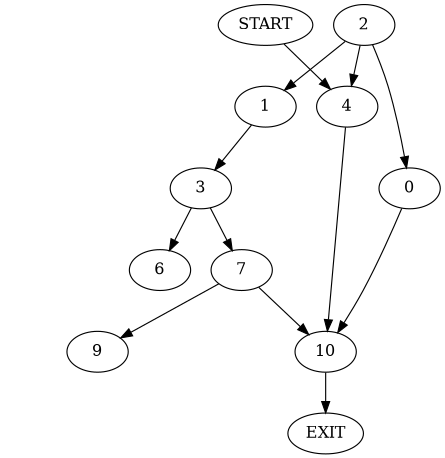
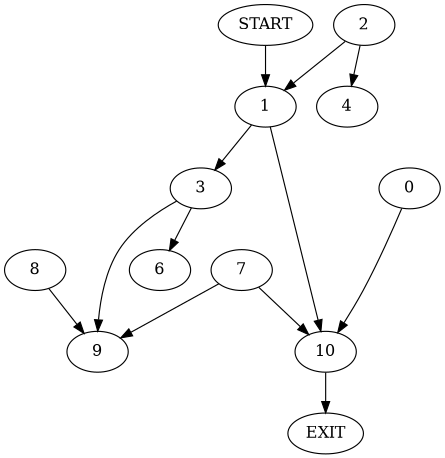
edge "START" -> "4": now "START" -> "1"
edge "2" -> "0": removed
edge "4" -> "10": now "1" -> "10"
edge "3" -> "7": now "3" -> "9"
node "8": added
